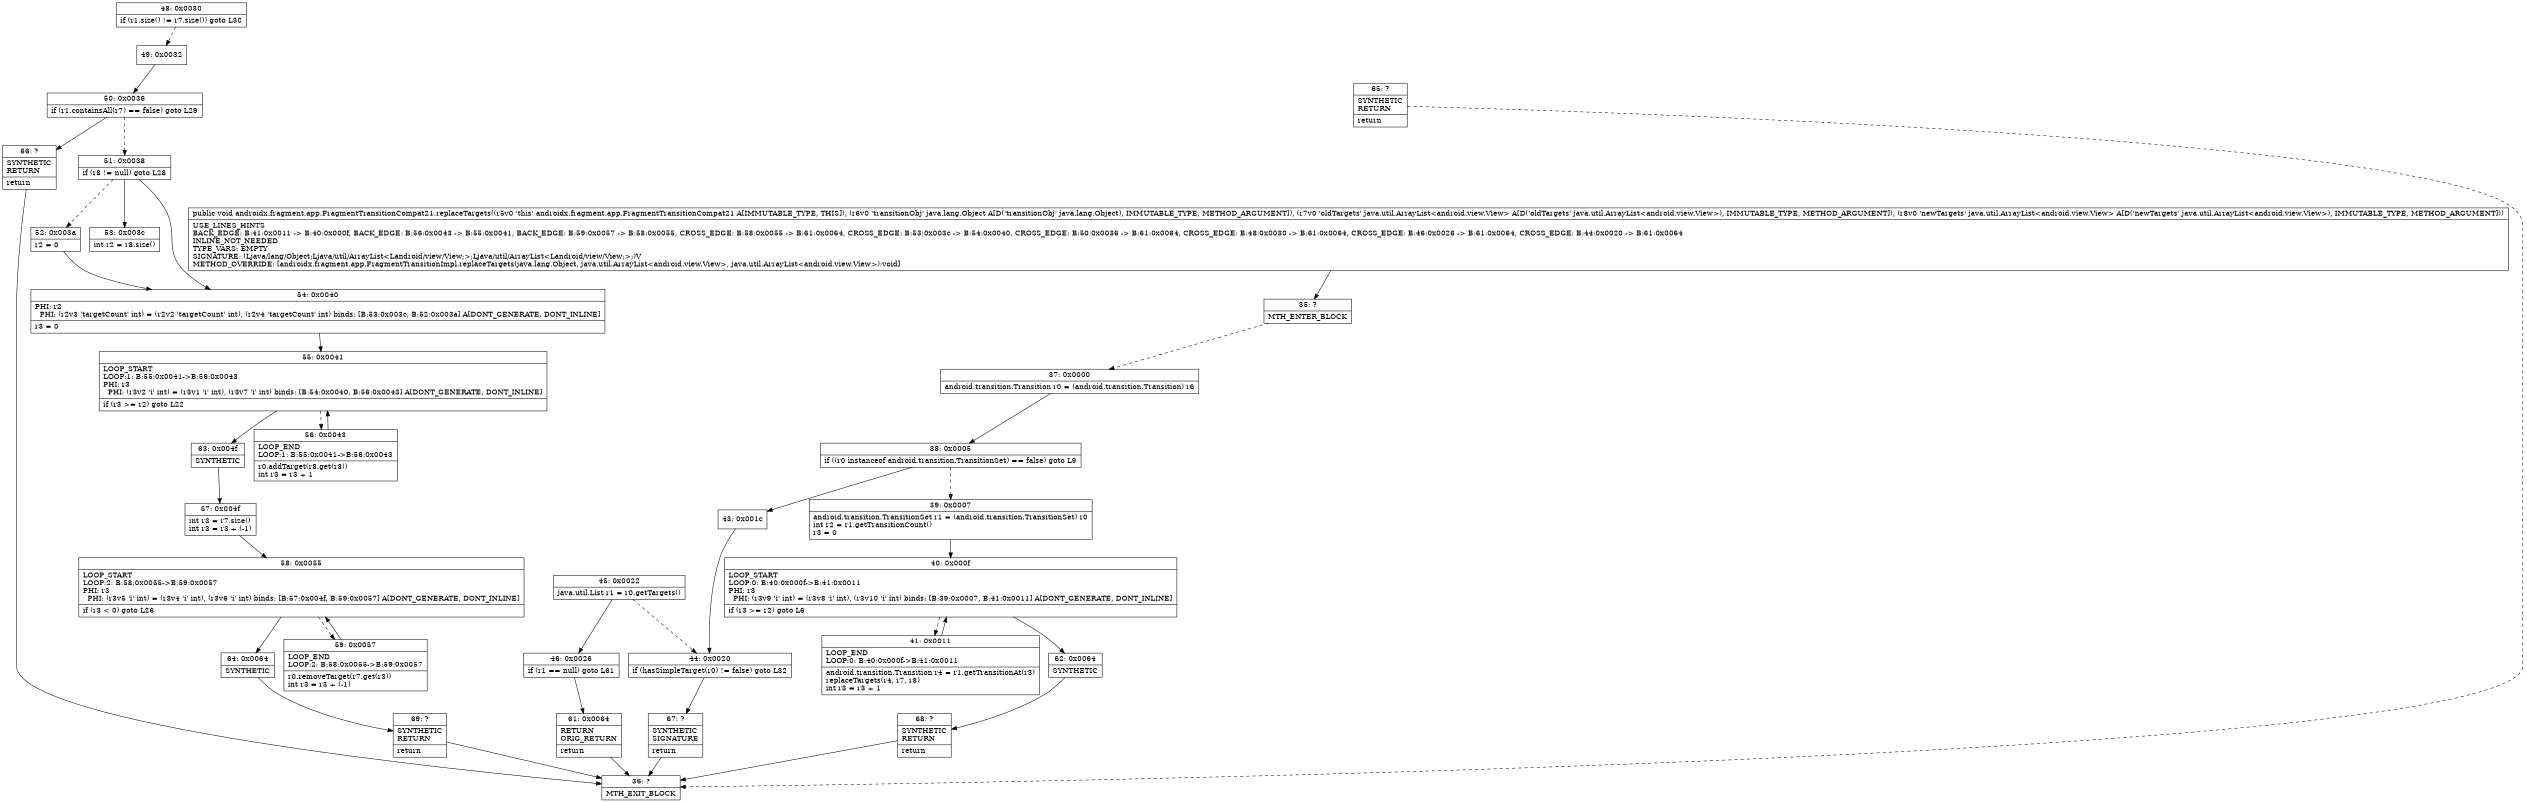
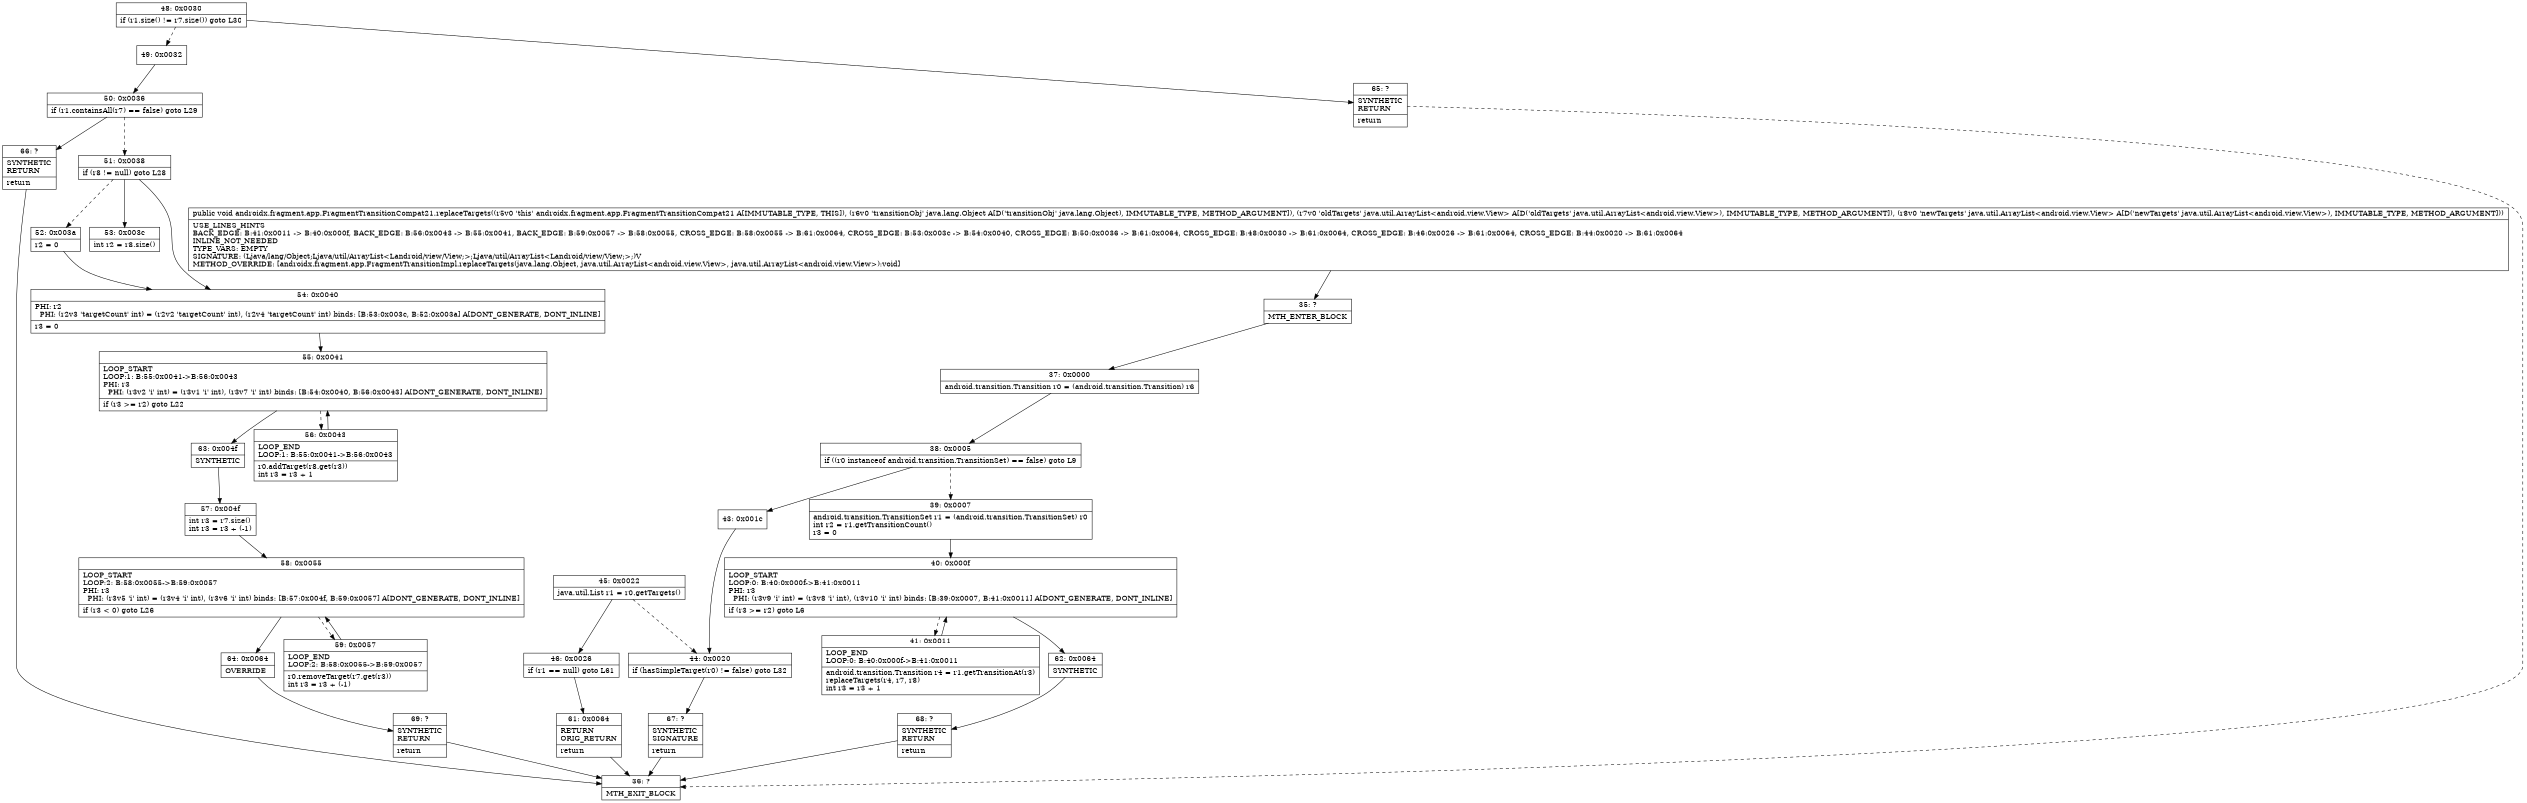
edge "48: 0x0030" -> "65: ?": added
edge "35: ?" -> "37: 0x0000": style dashed -> solid
node "64: 0x0064": text "SYNTHETIC" -> "OVERRIDE"
